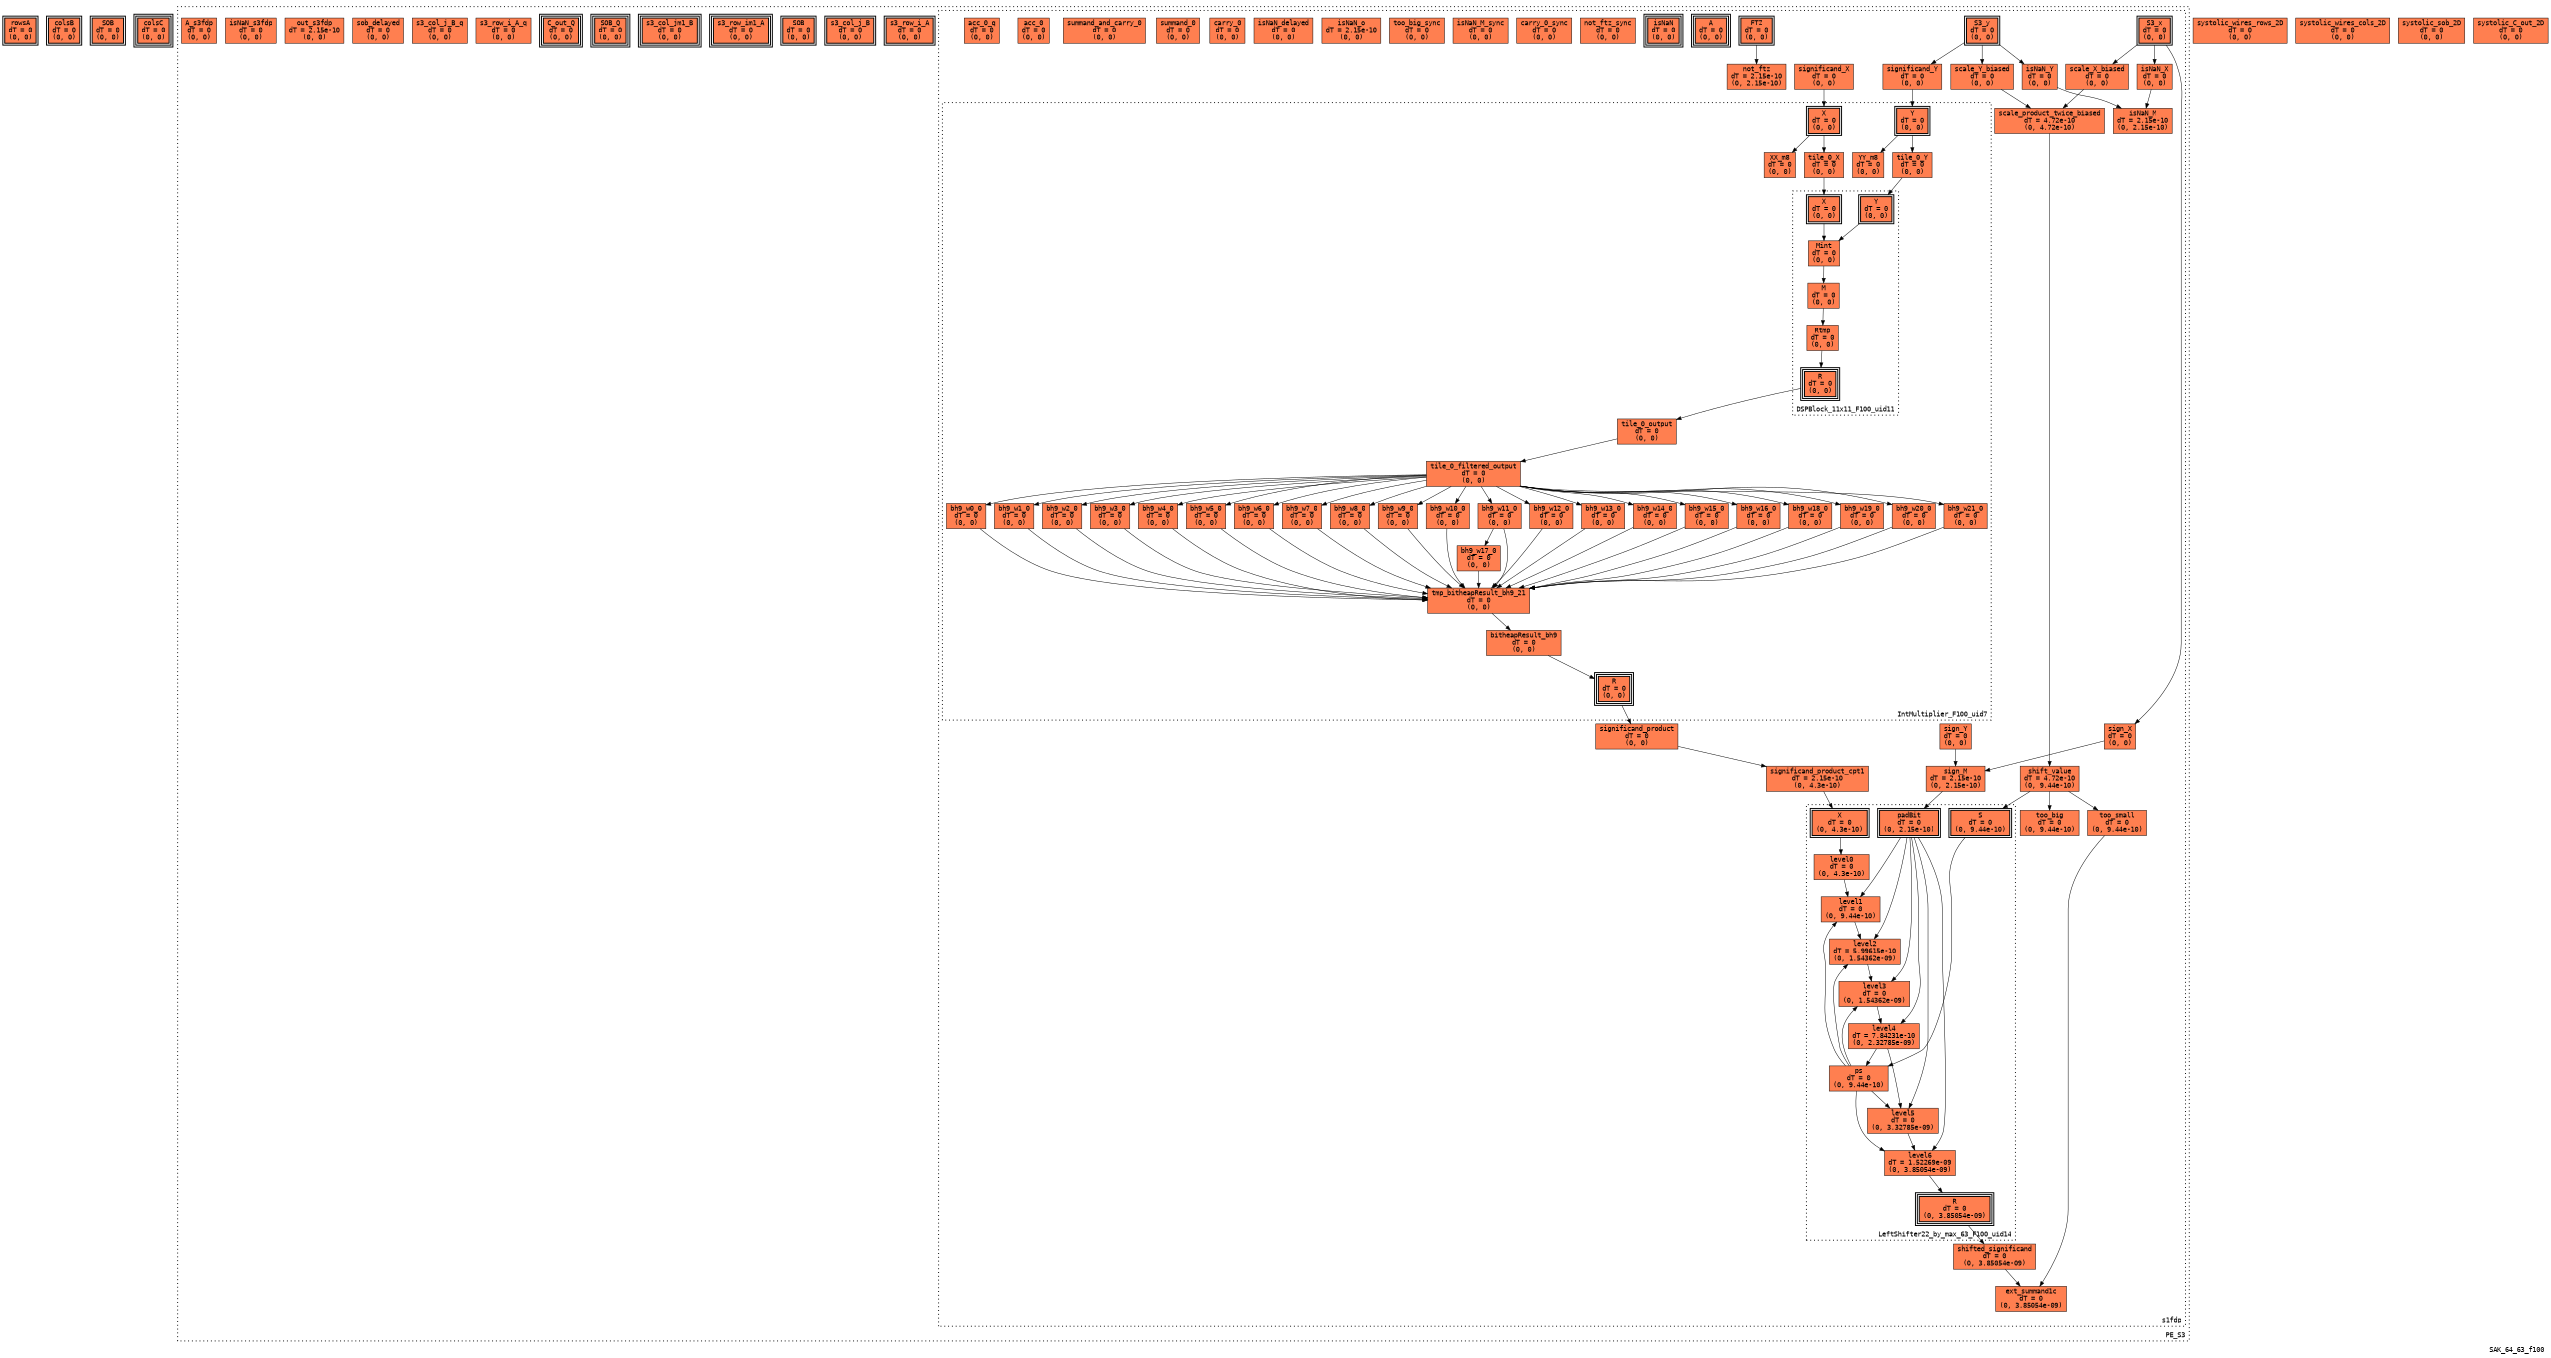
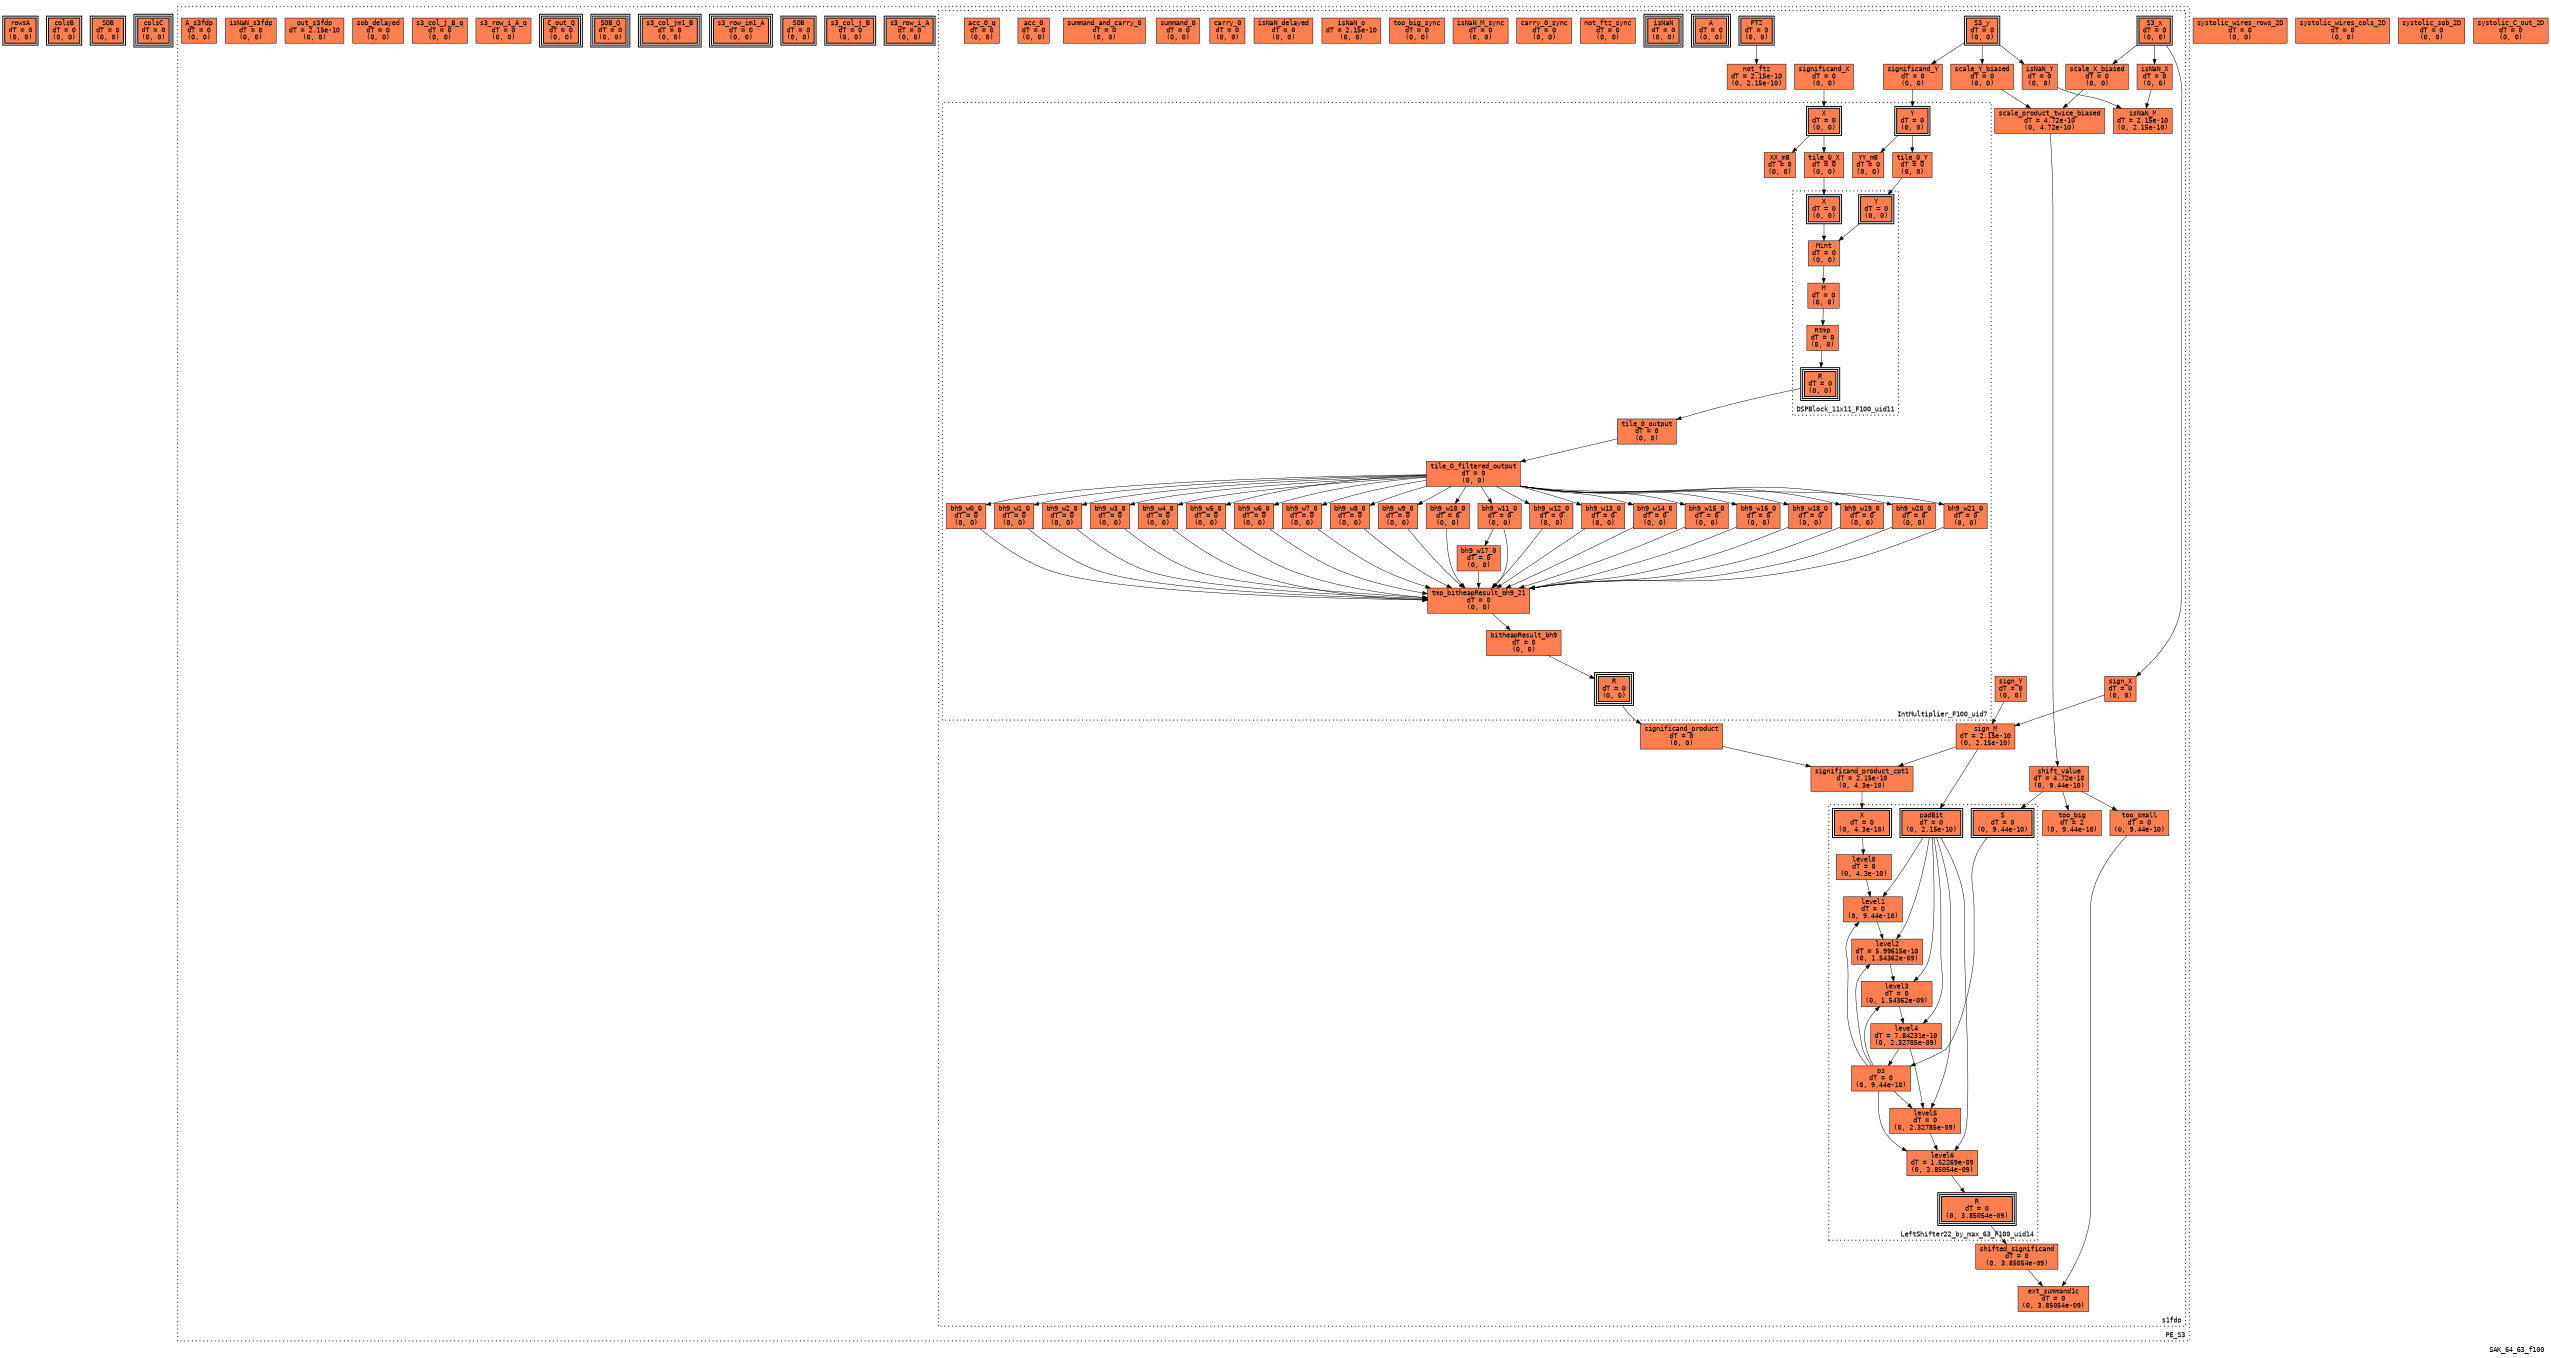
edge "sign_M dT = 2.15e-10 (0, 2.15e-10)" -> "significand_product_cpt1 dT = 2.15e-10 (0, 4.3e-10)": added
node "too_big dT = 0 (0, 9.44e-10)": label "too_big dT = 0 (0, 9.44e-10)" -> "too_big dT = 2 (0, 9.44e-10)"
node "level5 dT = 0 (0, 3.32785e-09)": label "level5 dT = 0 (0, 3.32785e-09)" -> "level5 dT = 0 (0, 2.32785e-09)"
